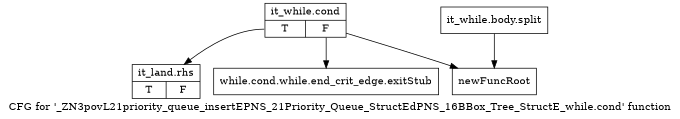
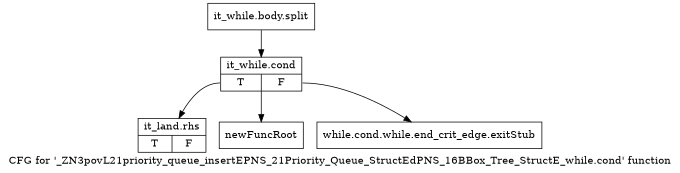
edge "it_while.body.split" -> "newFuncRoot": now "it_while.body.split" -> "it_while.cond"
